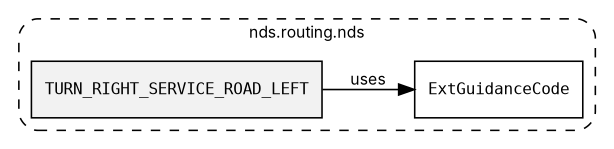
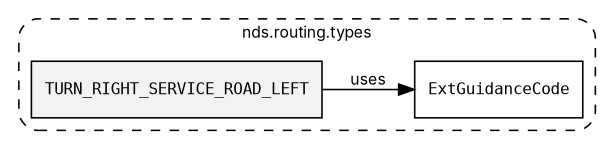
cluster "nds.routing.nds": label "nds.routing.nds" -> "nds.routing.types"
